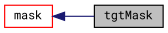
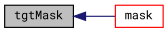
edge "tgtMask" -> "mask": reversed
